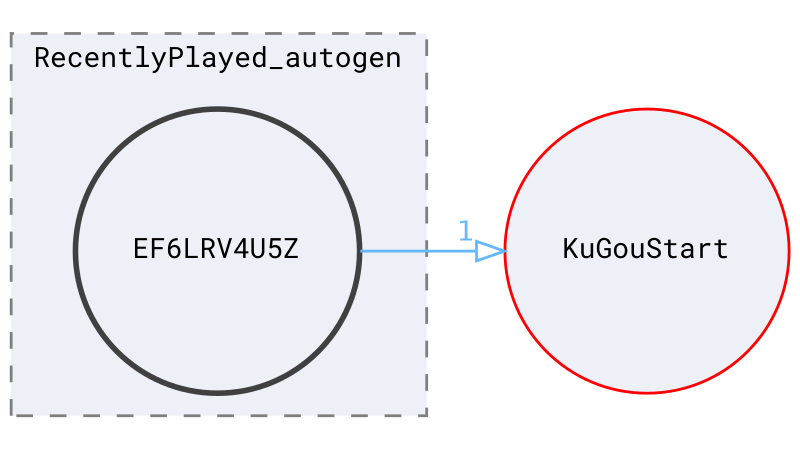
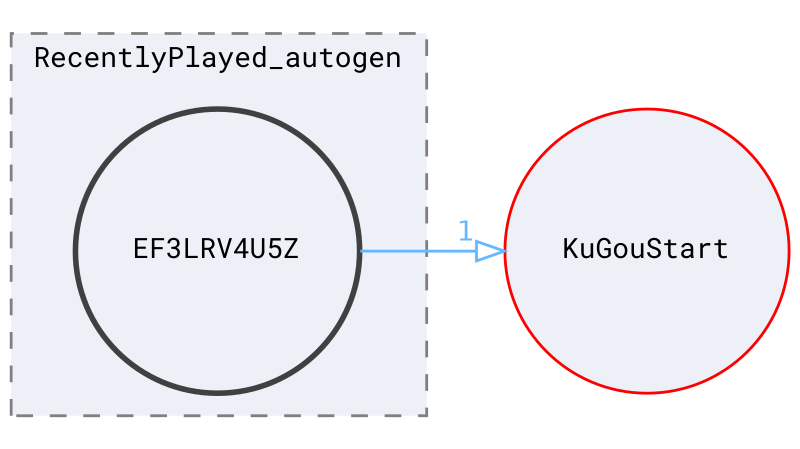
node "EF6LRV4U5Z": label "EF6LRV4U5Z" -> "EF3LRV4U5Z"
